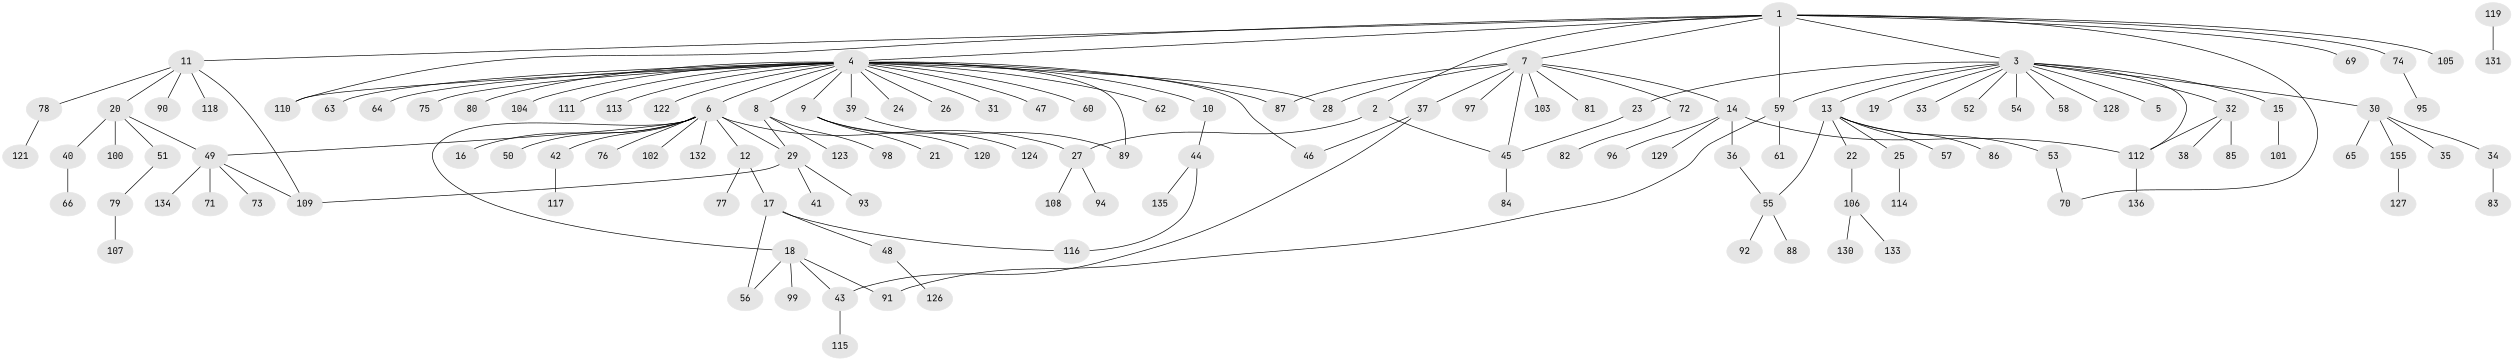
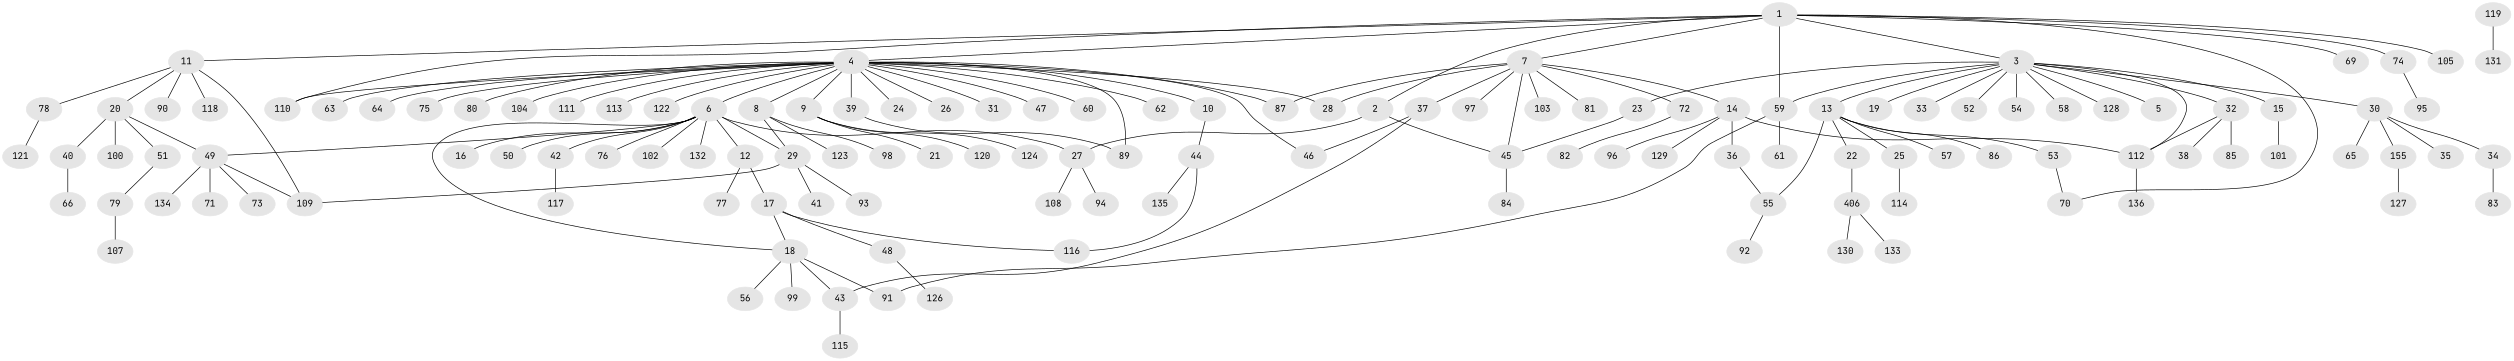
node "106": label "106" -> "406"
node "88": removed
edge "17" -- "56": now "17" -- "18"
